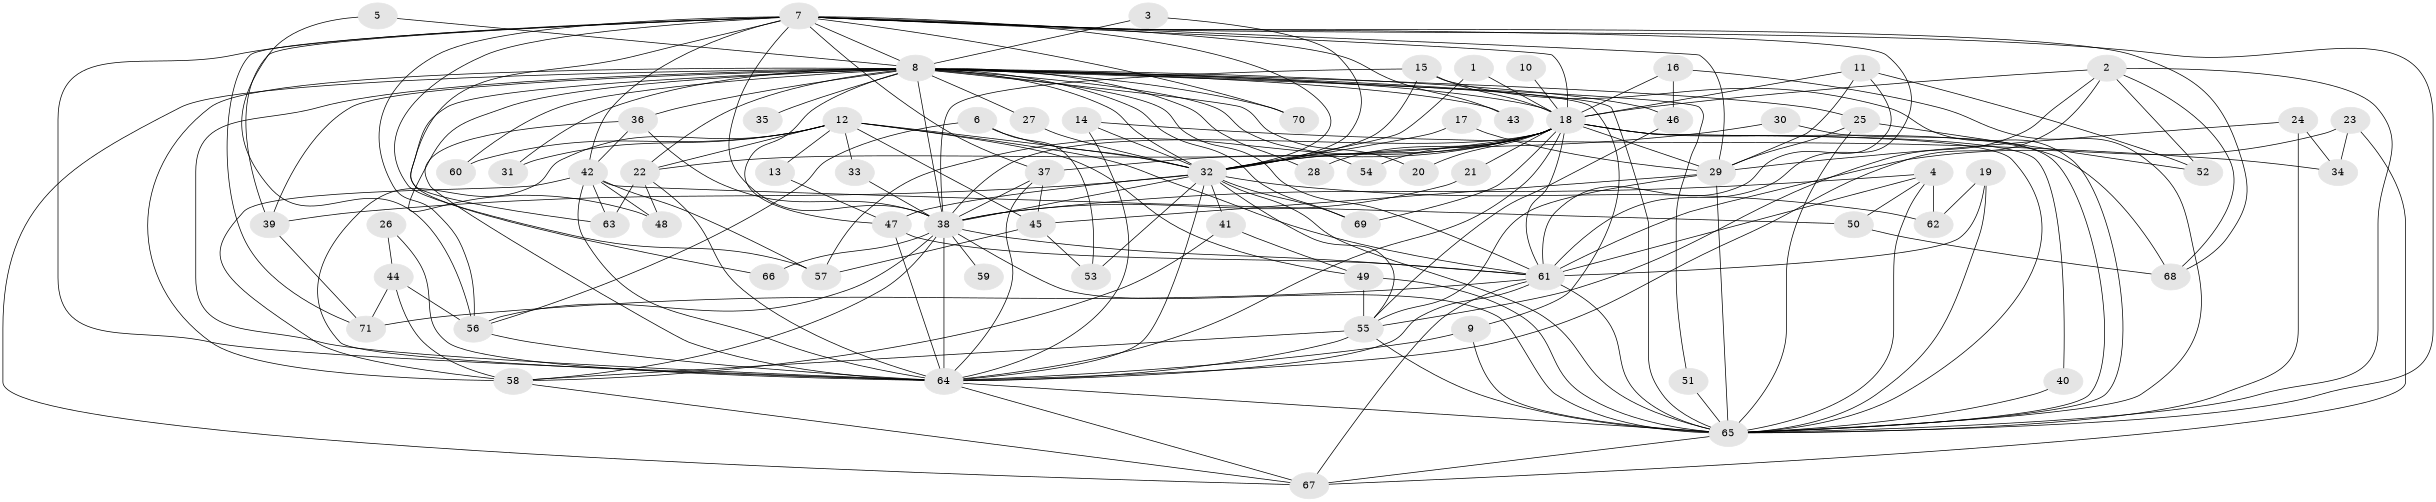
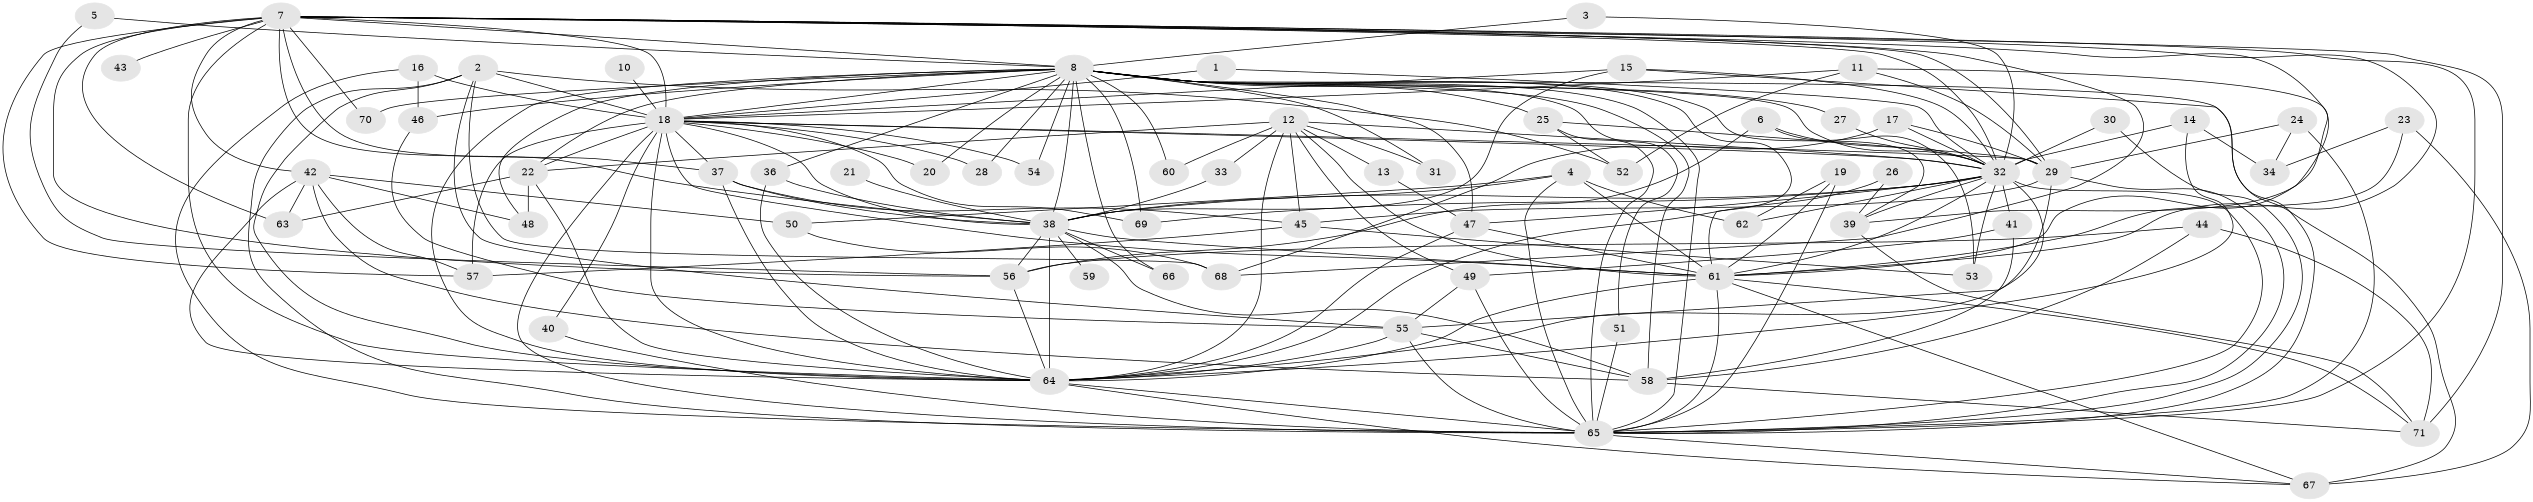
edge "8" -- "43": removed
node "35": removed
edge "18" -- "68": now "17" -- "68"
edge "36" -- "42": removed
edge "18" -- "21": removed
edge "32" -- "55": now "32" -- "61"
edge "26" -- "44": now "26" -- "39"
edge "38" -- "65": removed
node "9": removed
edge "58" -- "67": now "58" -- "71"
